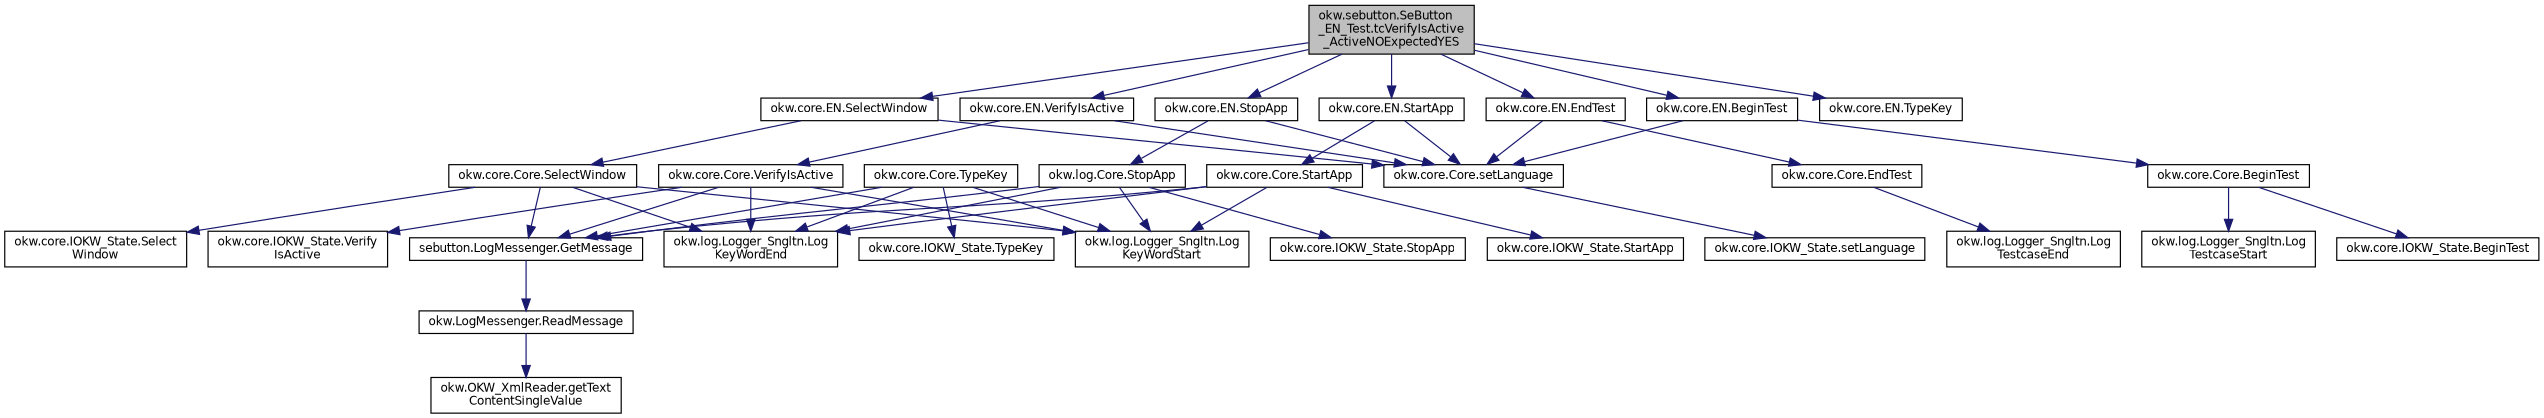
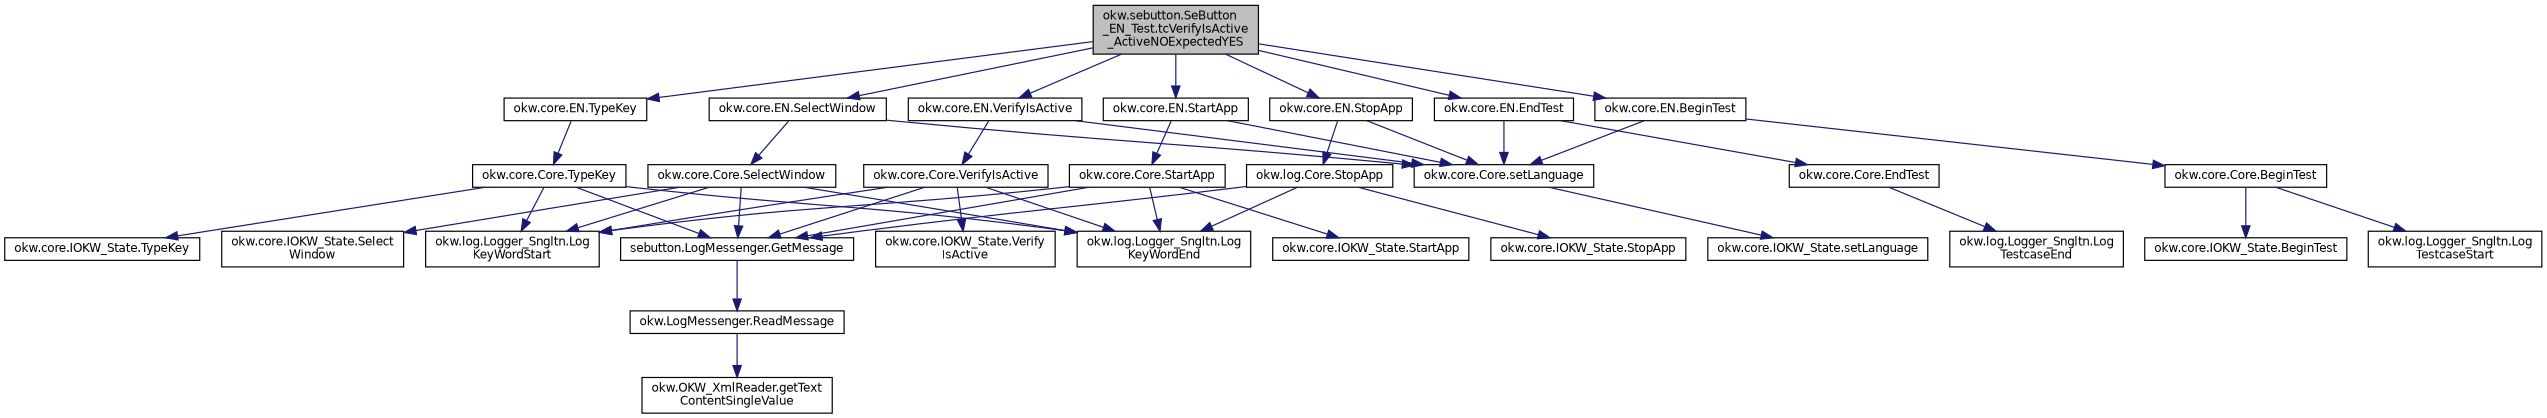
edge "okw.core.EN.TypeKey" -> "okw.core.Core.TypeKey": added
edge "okw.log.Core.StopApp" -> "okw.log.Logger_Sngltn.Log KeyWordStart": removed
